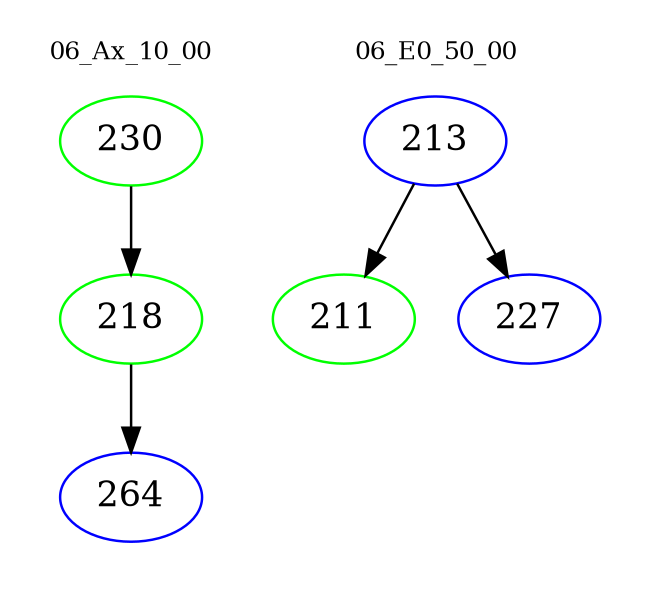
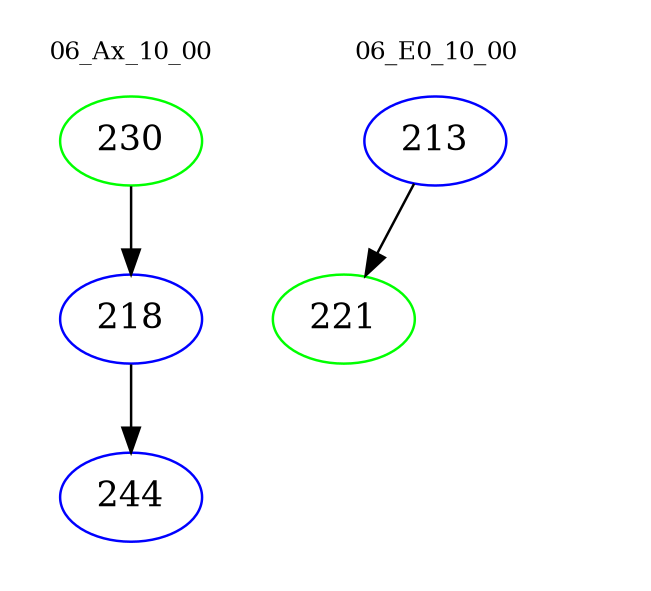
cluster "06_E0_50_00": label "06_E0_50_00" -> "06_E0_10_00"
node "218": color green -> blue
node "211": label "211" -> "221"
node "227": removed
node "264": label "264" -> "244"
